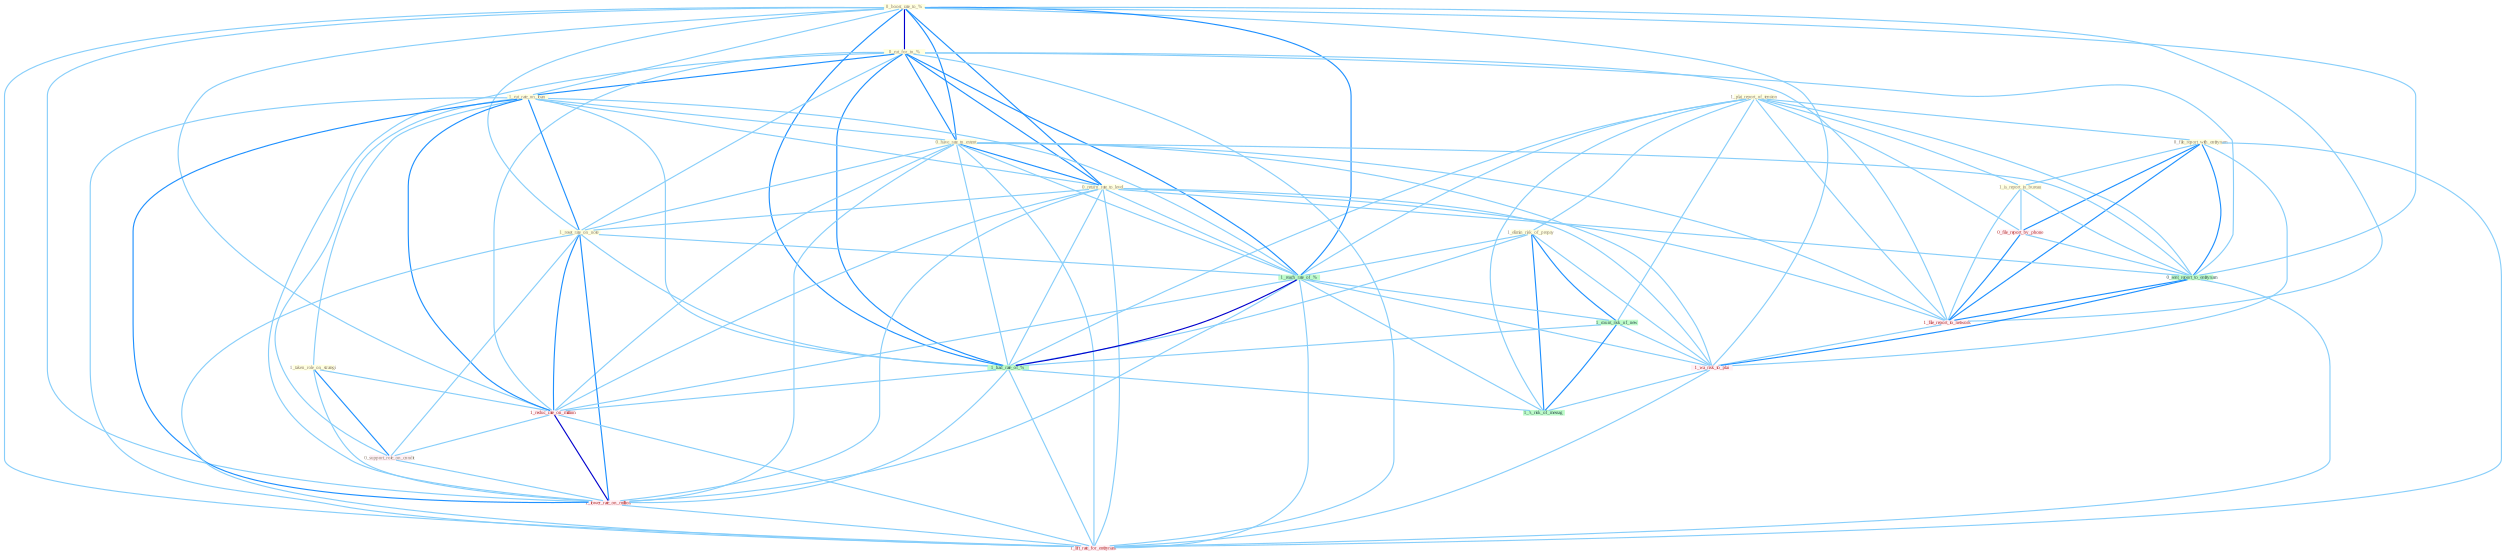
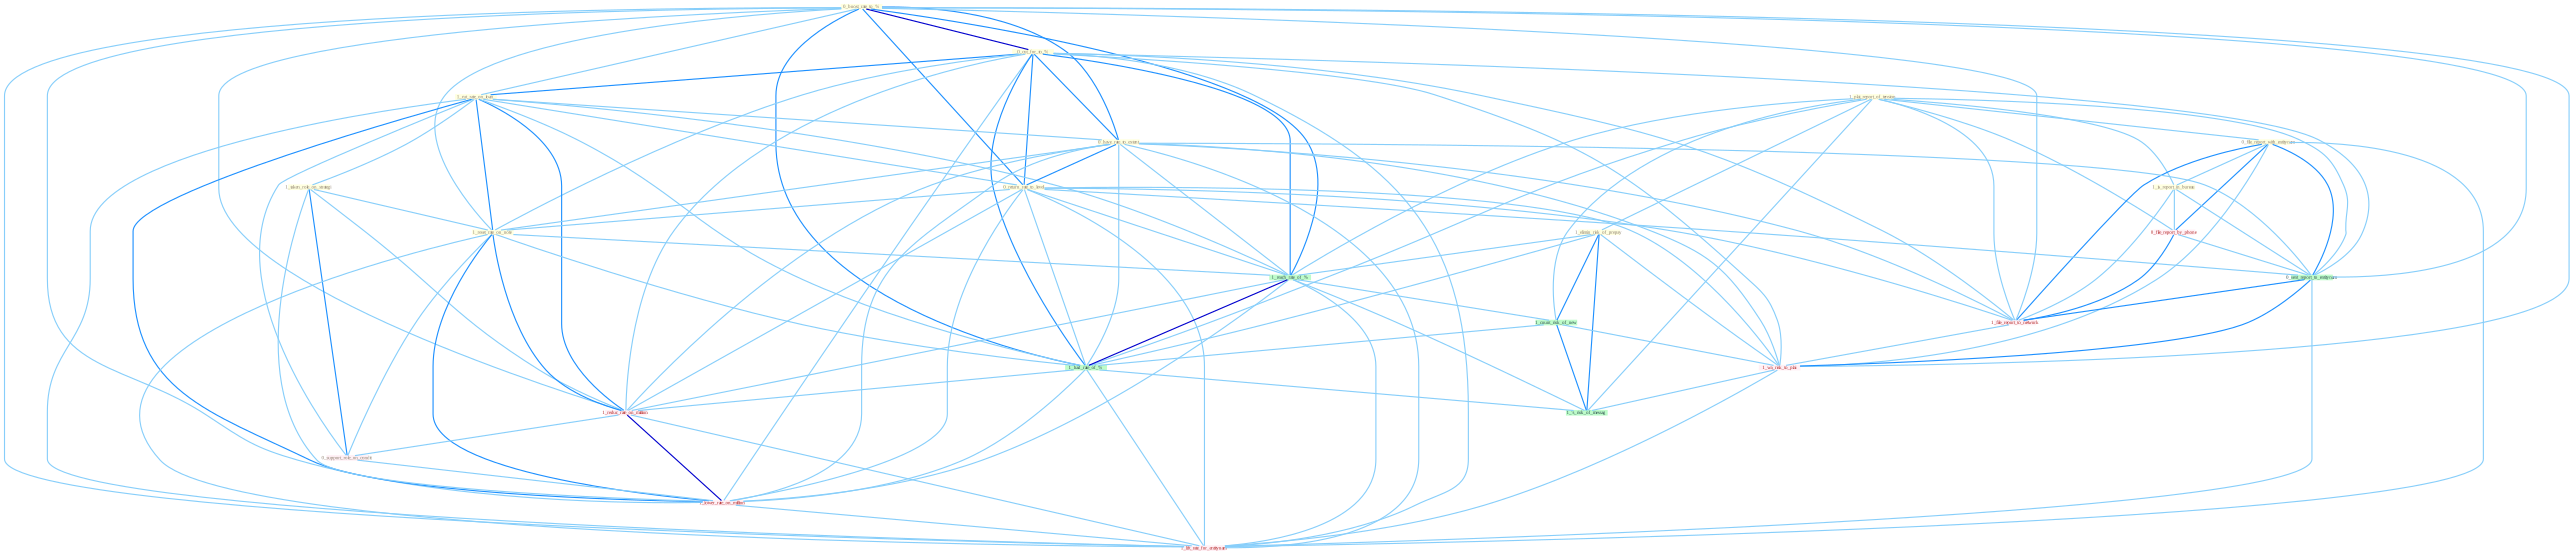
edge "1_taken_role_on_strategi" -- "1_reset_rate_on_note": added
edge "1_reach_rate_of_%" -- "1_wa_risk_to_plai": now "0_cut_for_to_%" -- "1_wa_risk_to_plai"
